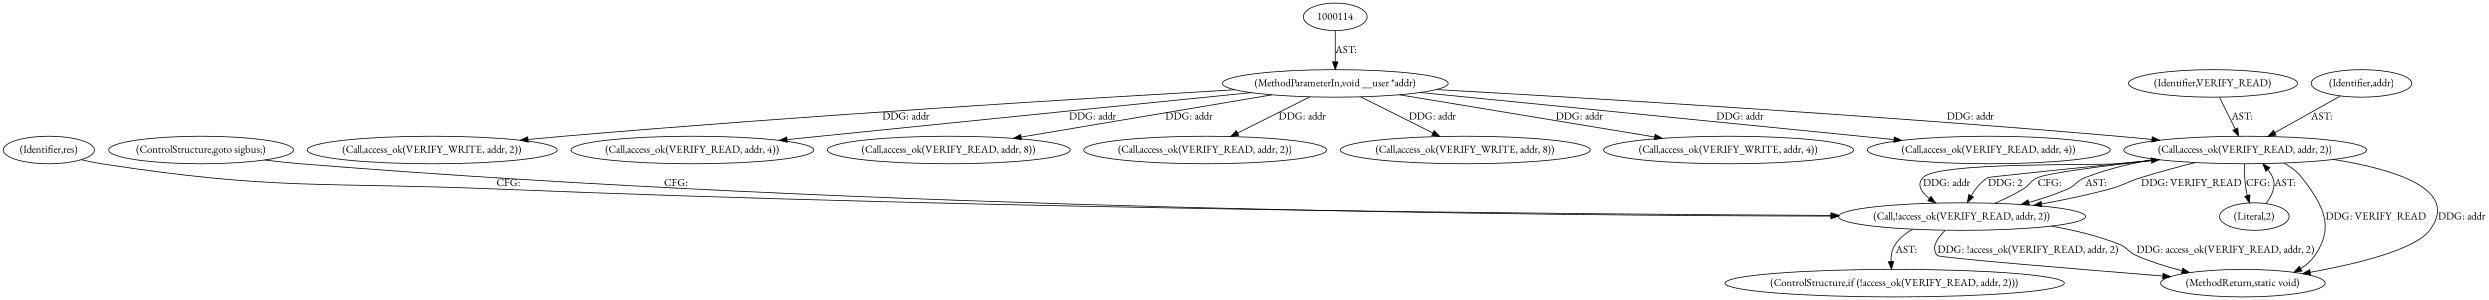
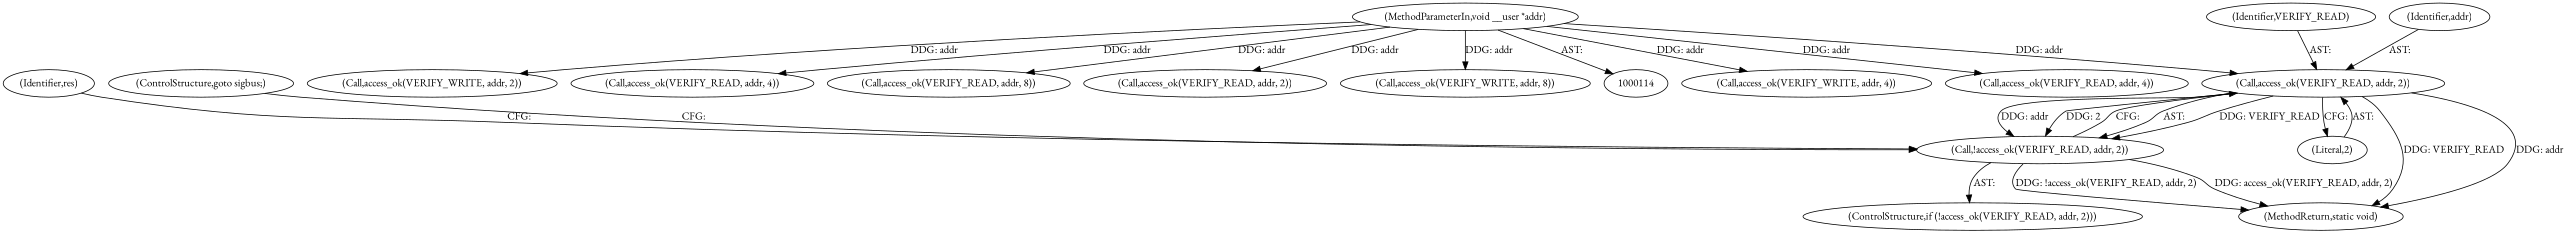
edge "1000114" -> "(MethodParameterIn,void __user *addr)": reversed
